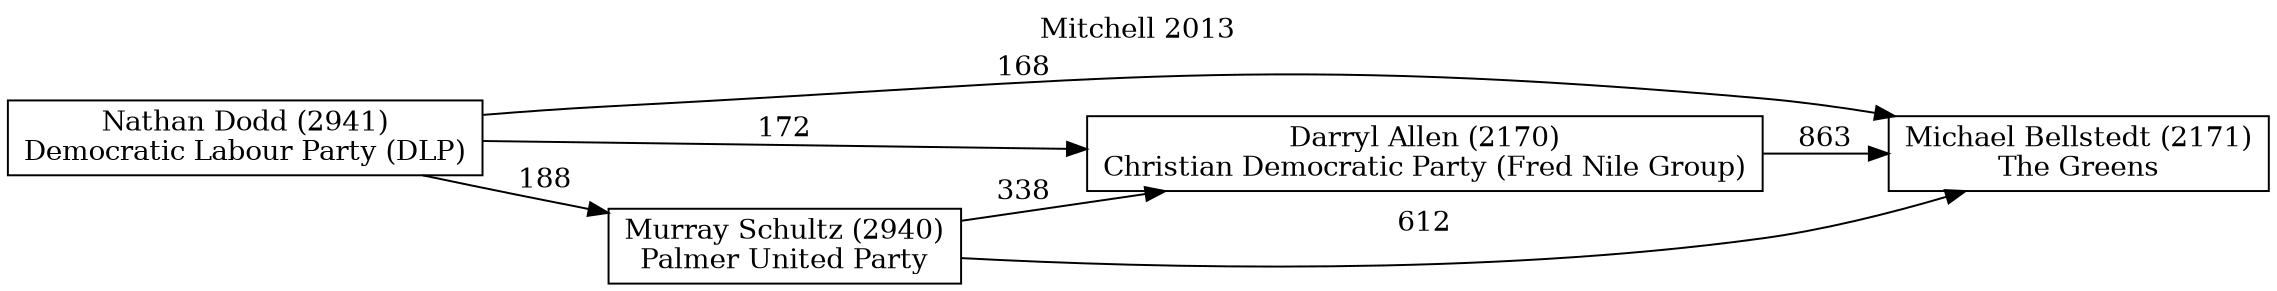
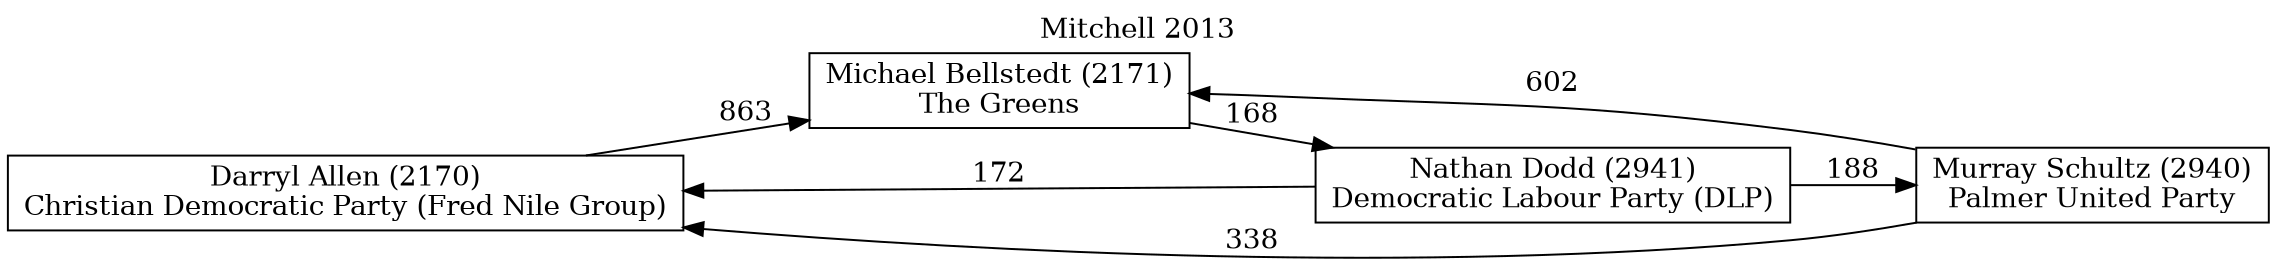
edge "Nathan Dodd (2941) Democratic Labour Party (DLP)" -> "Michael Bellstedt (2171) The Greens": reversed
edge "Murray Schultz (2940) Palmer United Party" -> "Michael Bellstedt (2171) The Greens": label "612" -> "602"
